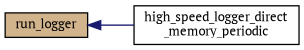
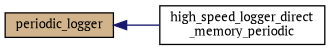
node "run_logger": label "run_logger" -> "periodic_logger"
